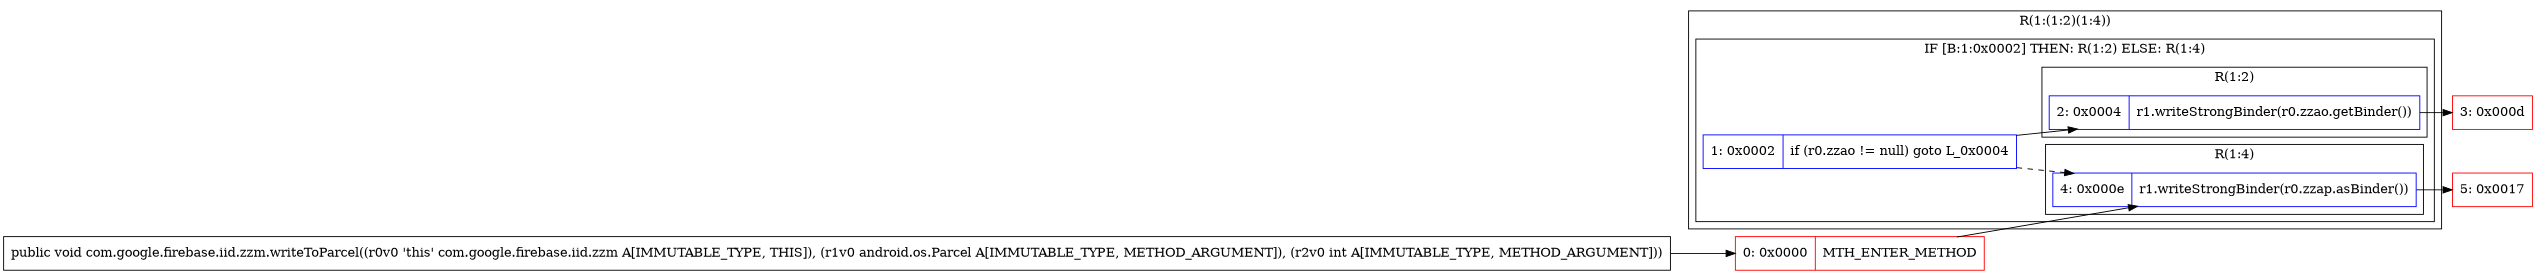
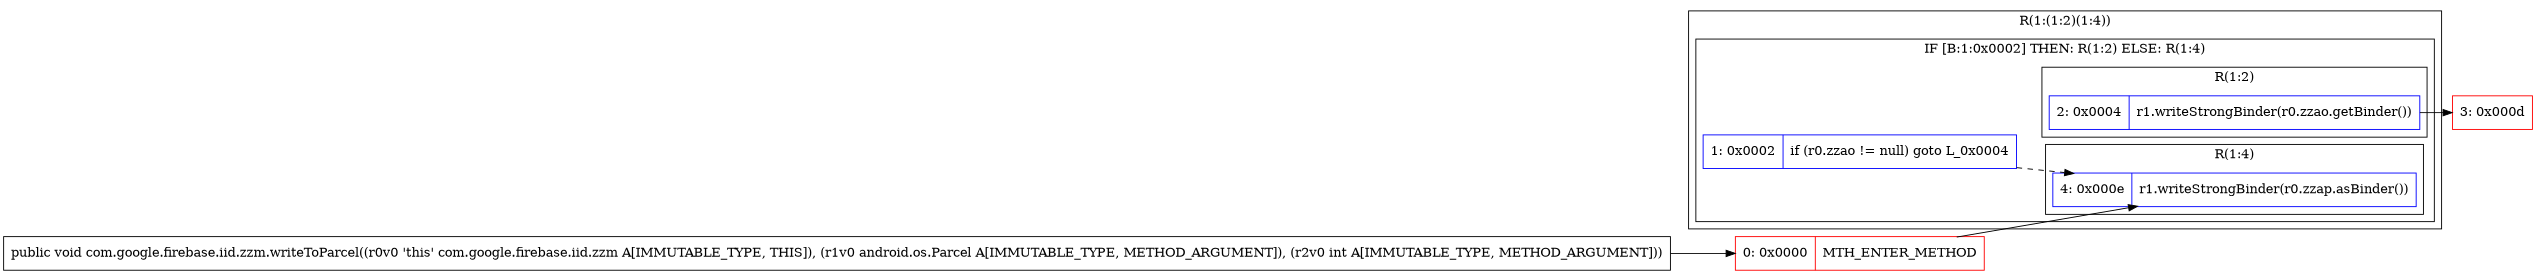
edge "1: 0x0002" -> "2: 0x0004": removed
node "5: 0x0017": removed
